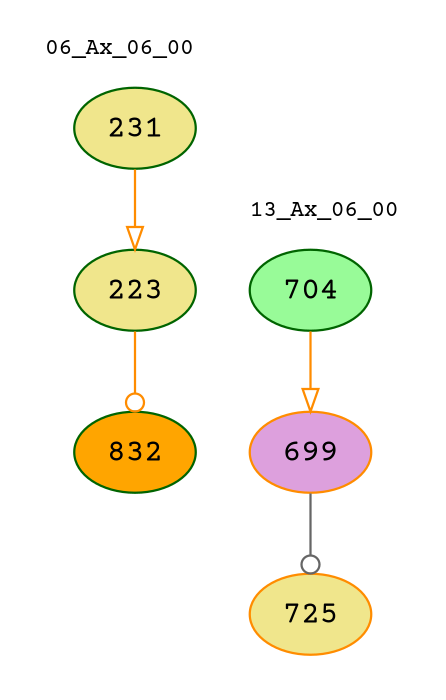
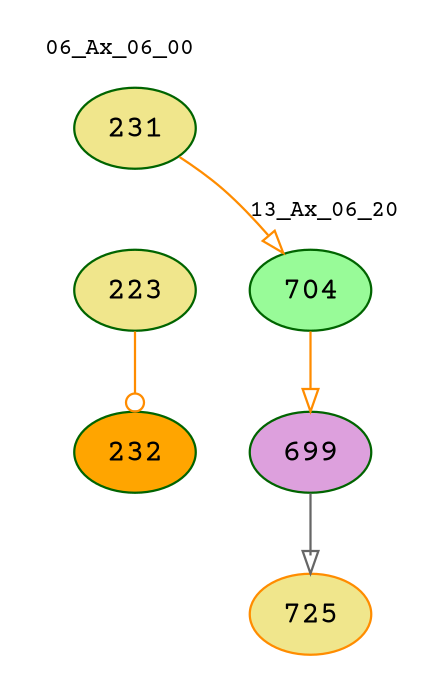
edge "231" -> "223": now "231" -> "704"
cluster "13_Ax_06_00": label "13_Ax_06_00" -> "13_Ax_06_20"
node "832": label "832" -> "232"
node "699": color darkorange -> darkgreen
edge "699" -> "725": arrowhead odot -> onormal
